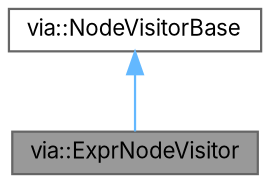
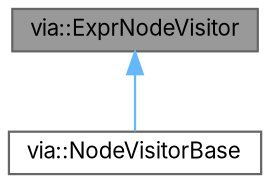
edge "via::ExprNodeVisitor" -> "via::NodeVisitorBase": reversed
